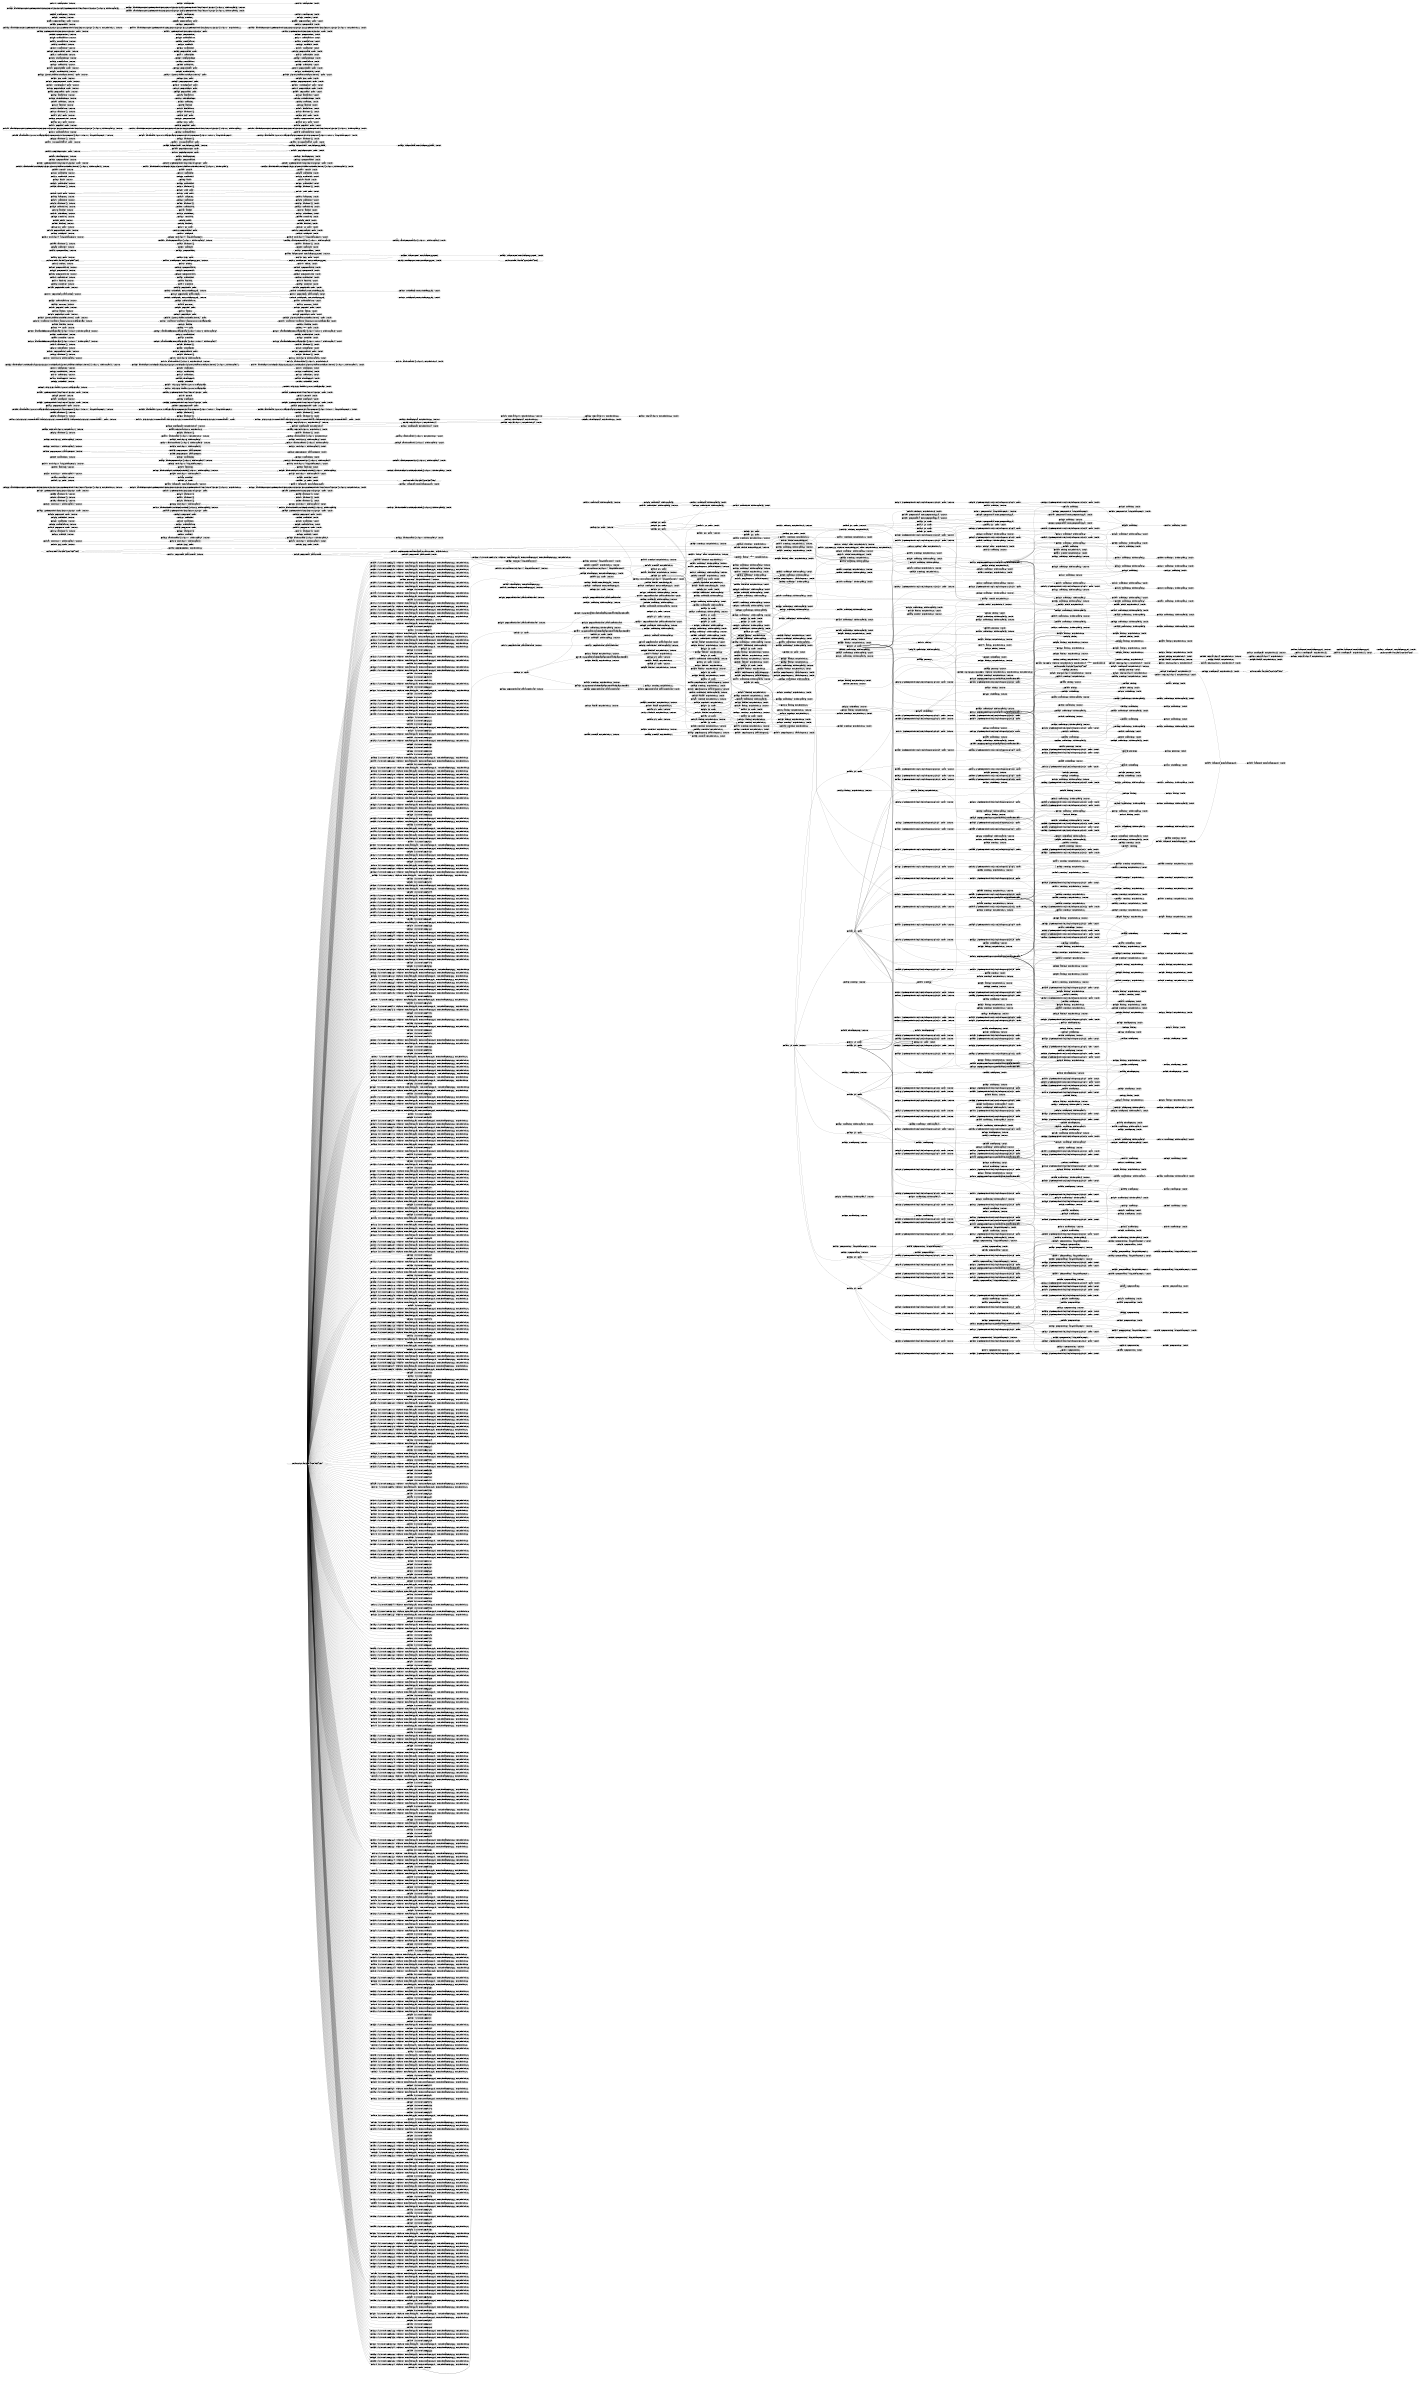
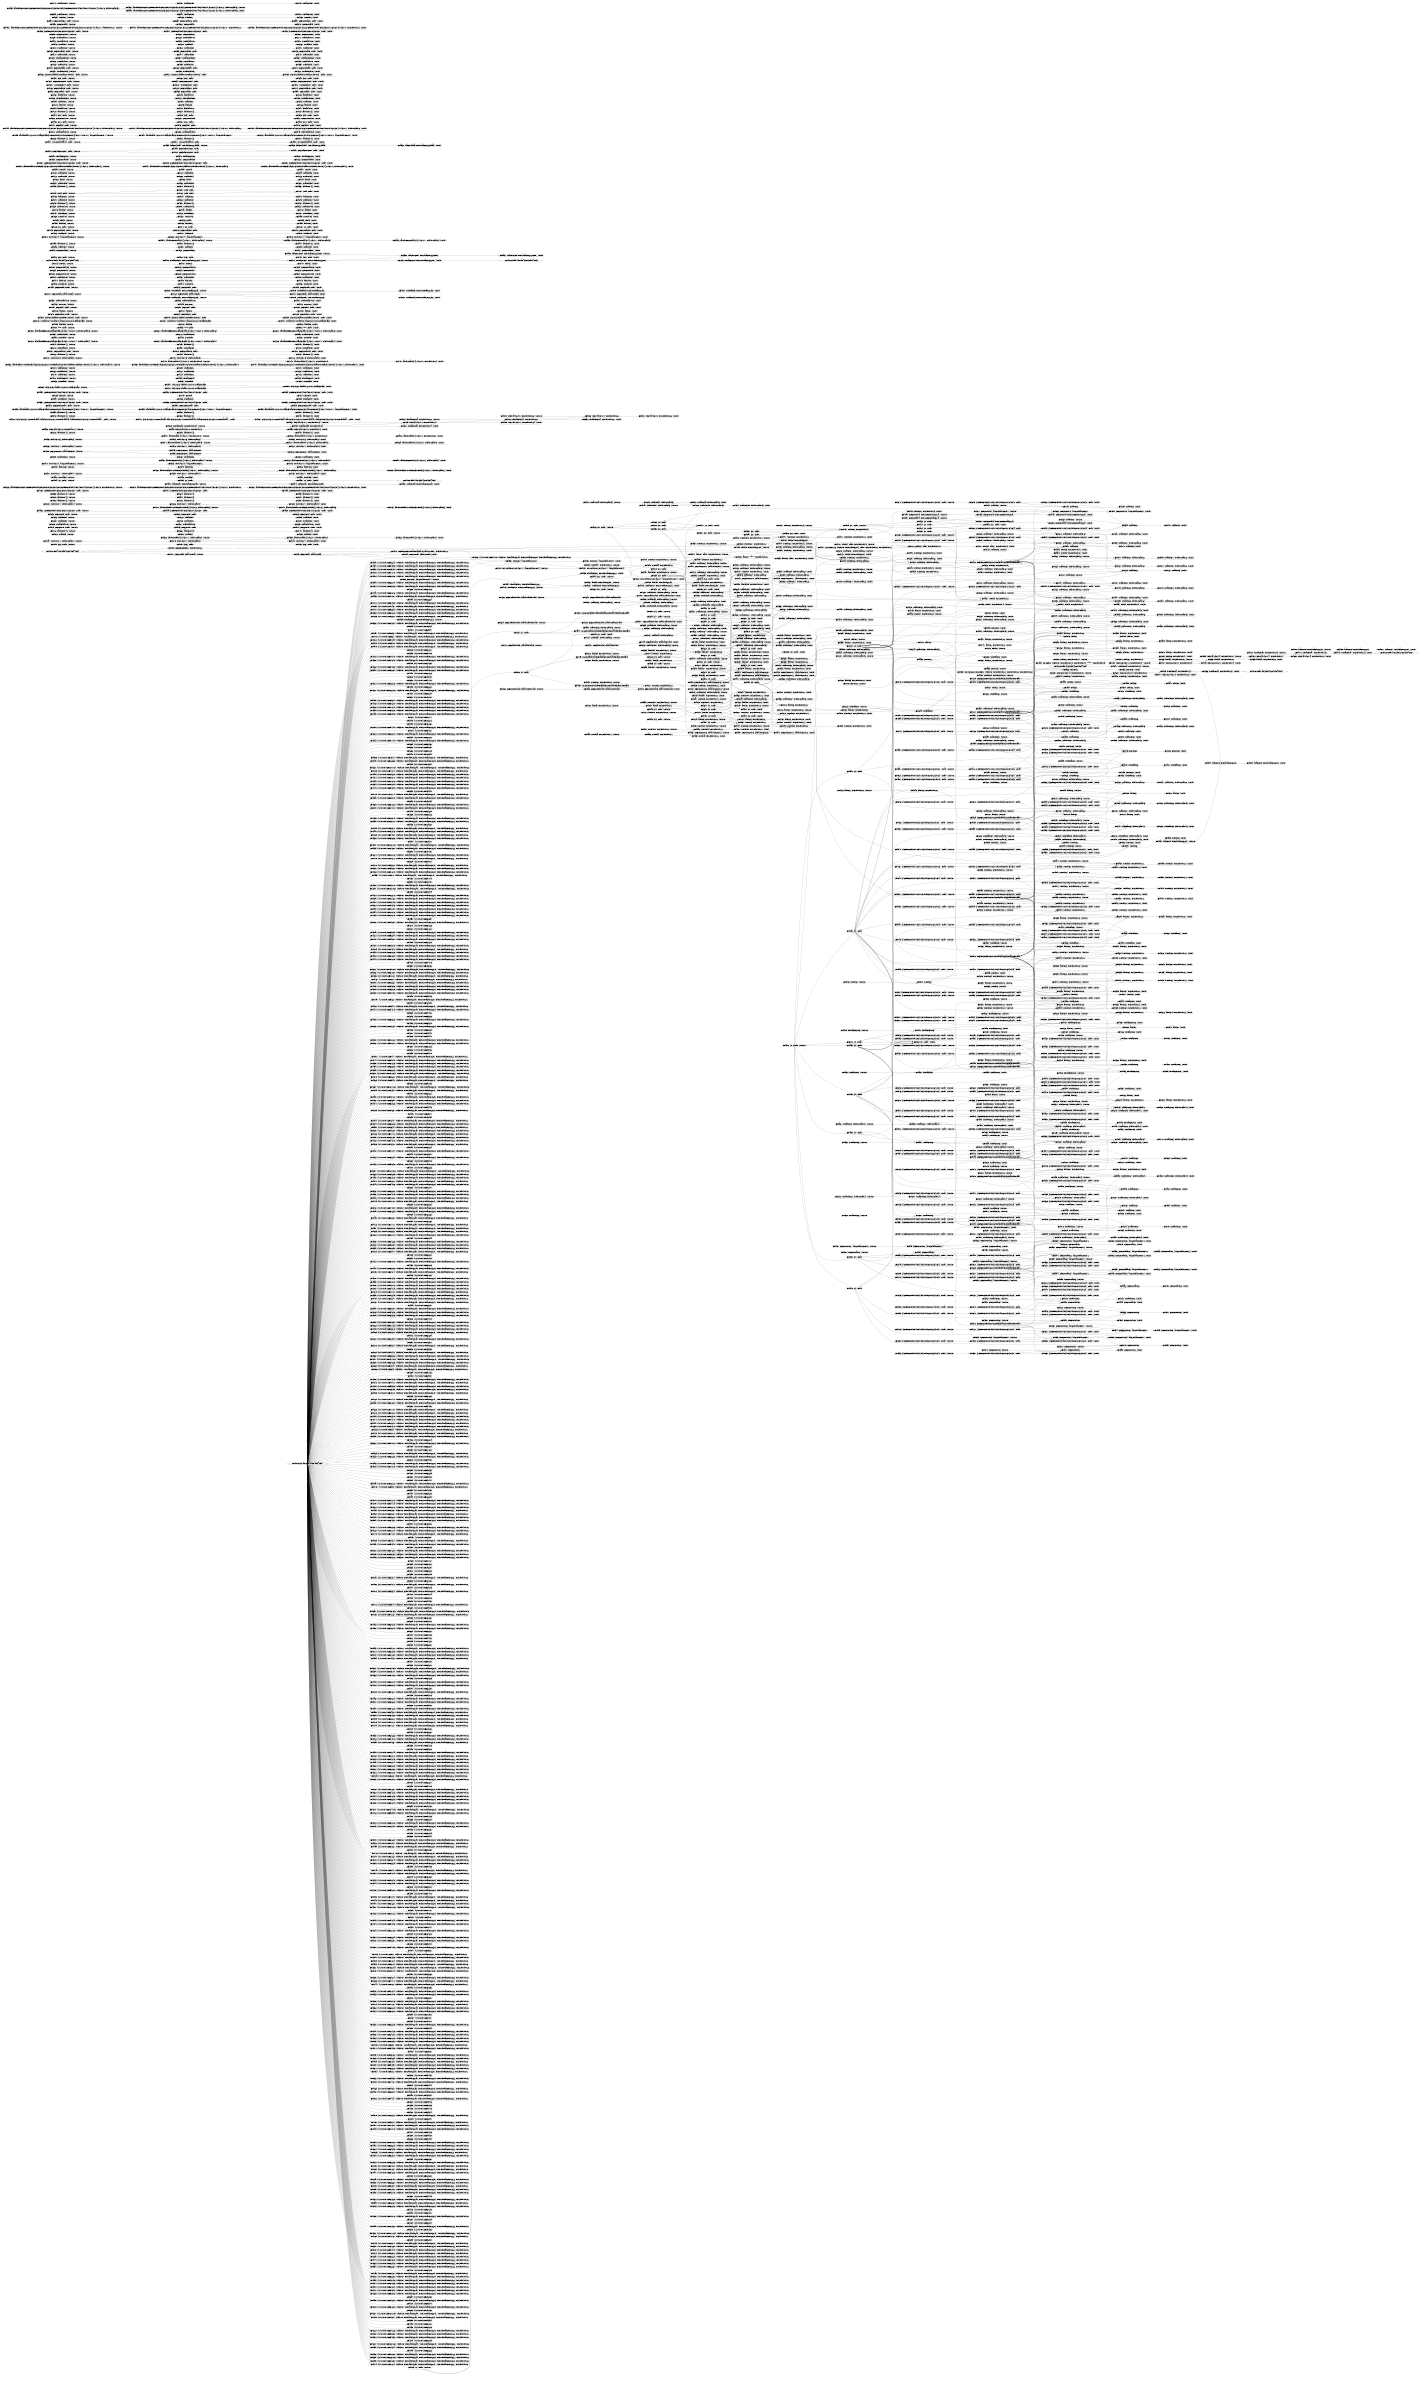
node "CE0x4bdb820": text "security/selinux/hooks.c,218" -> "warned/selinux/hooks.c,218"
node "CE0x4c5e4b0": text "ret_sid:tmp25" -> "task_sid:tmp25"
node "CE0x4ca0680": text "*SnkIdx*" -> "*Constant*"
